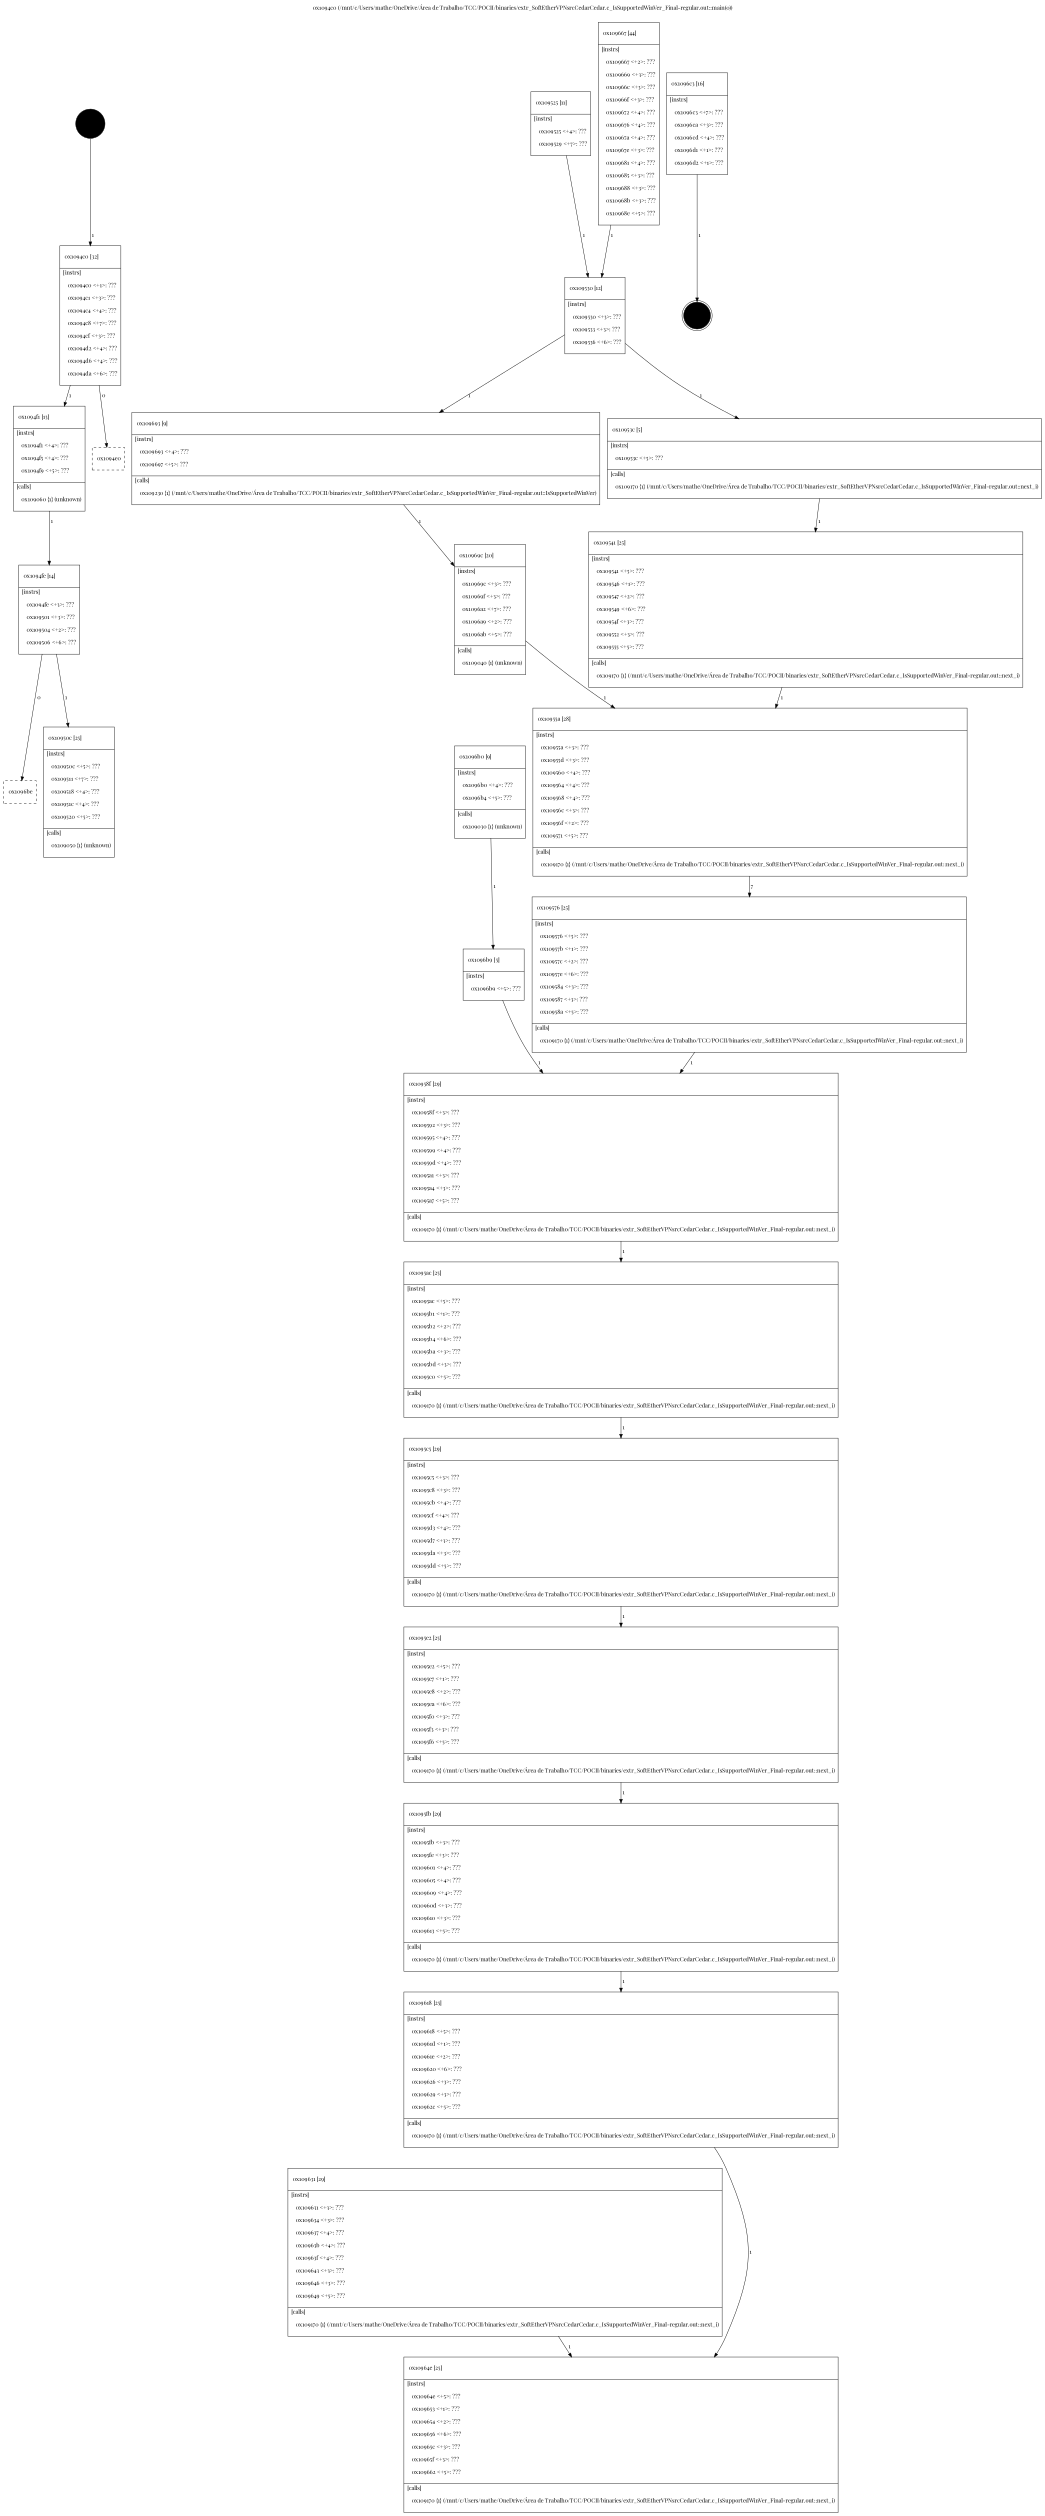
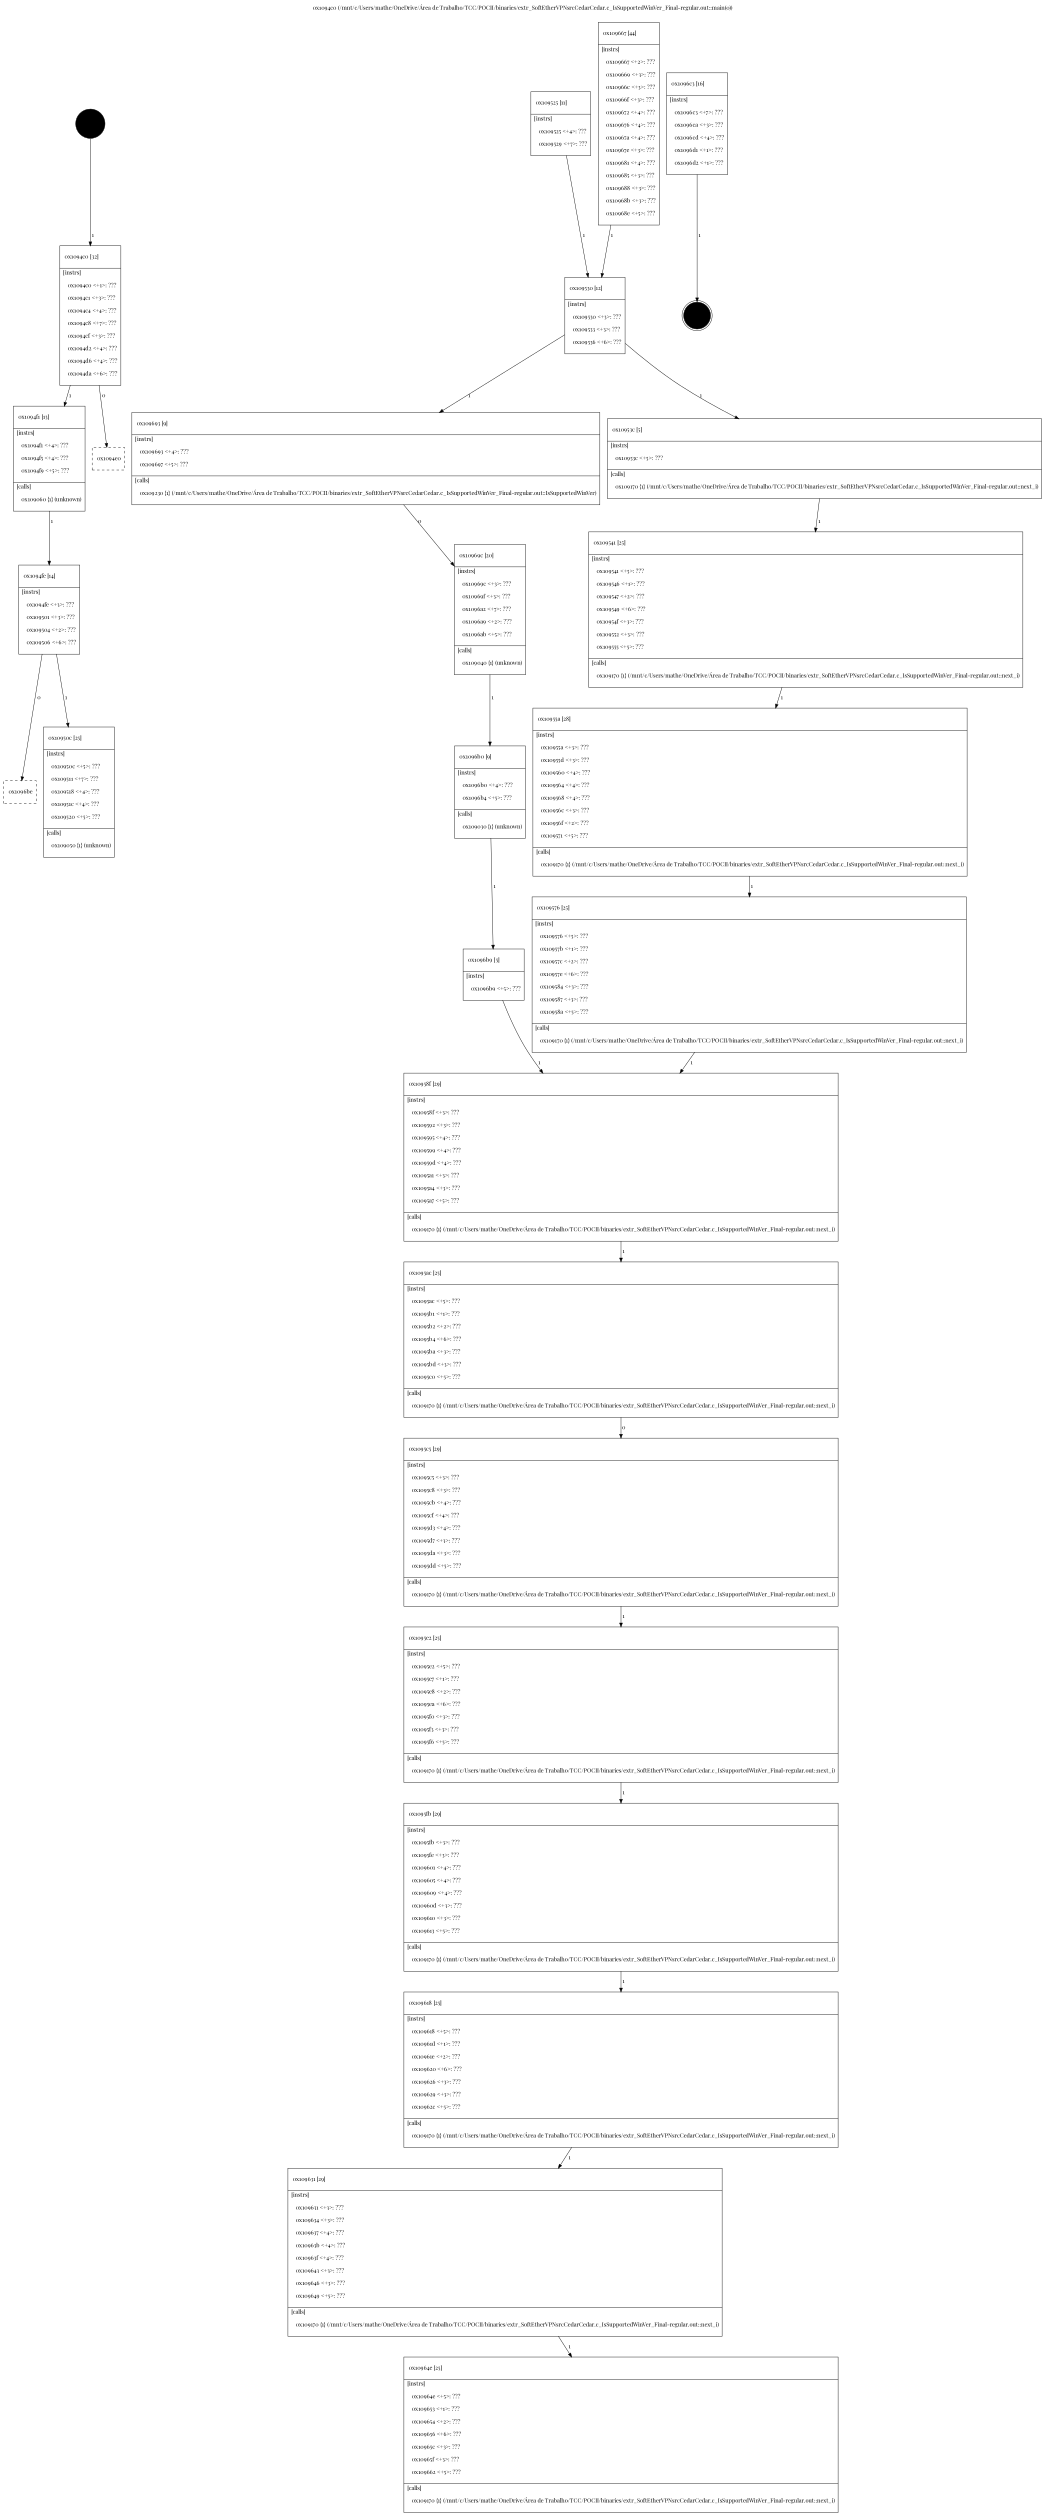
edge "0x109693 [9]" -> "0x10969c [20]": label " 1" -> " 0"
edge "0x10969c [20]" -> "0x10955a [28]": now "0x10969c [20]" -> "0x1096b0 [9]"
edge "0x10955a [28]" -> "0x109576 [25]": label " 7" -> " 1"
edge "0x1095ac [25]" -> "0x1095c5 [29]": label " 1" -> " 0"
edge "0x109618 [25]" -> "0x10964e [25]": now "0x109618 [25]" -> "0x109631 [29]"
